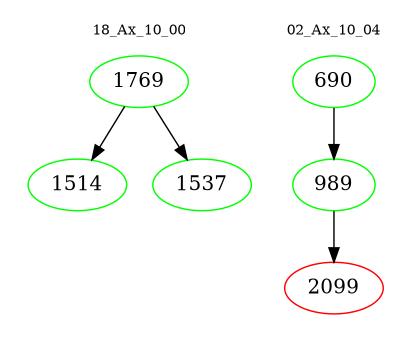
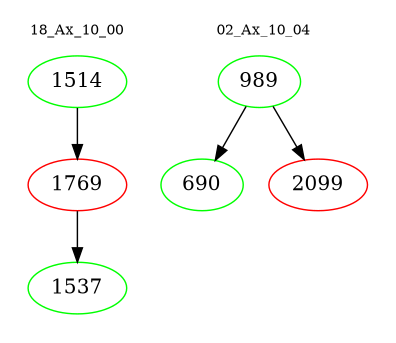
node "1769": color green -> red
edge "690" -> "989": reversed
edge "1769" -> "1514": reversed
